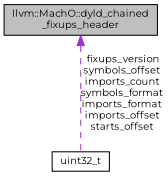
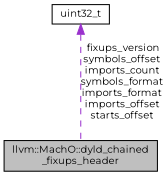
edge "uint32_t" -> "llvm::MachO::dyld_chained _fixups_header": reversed
